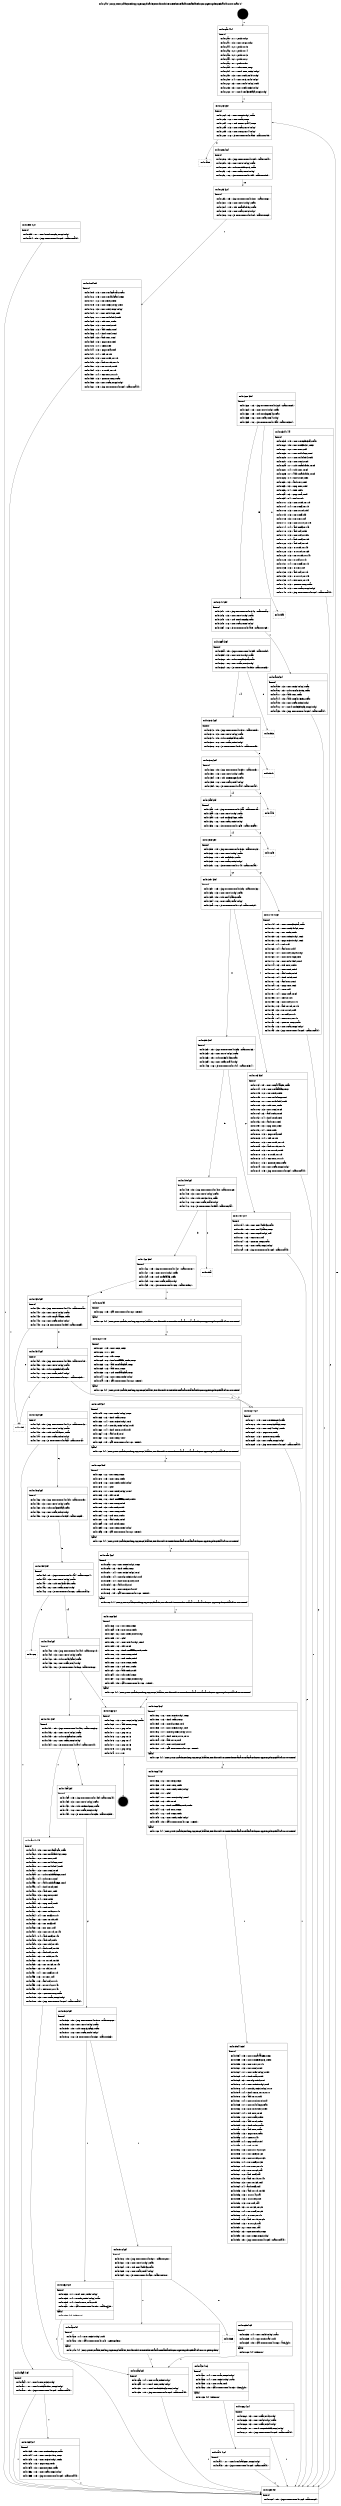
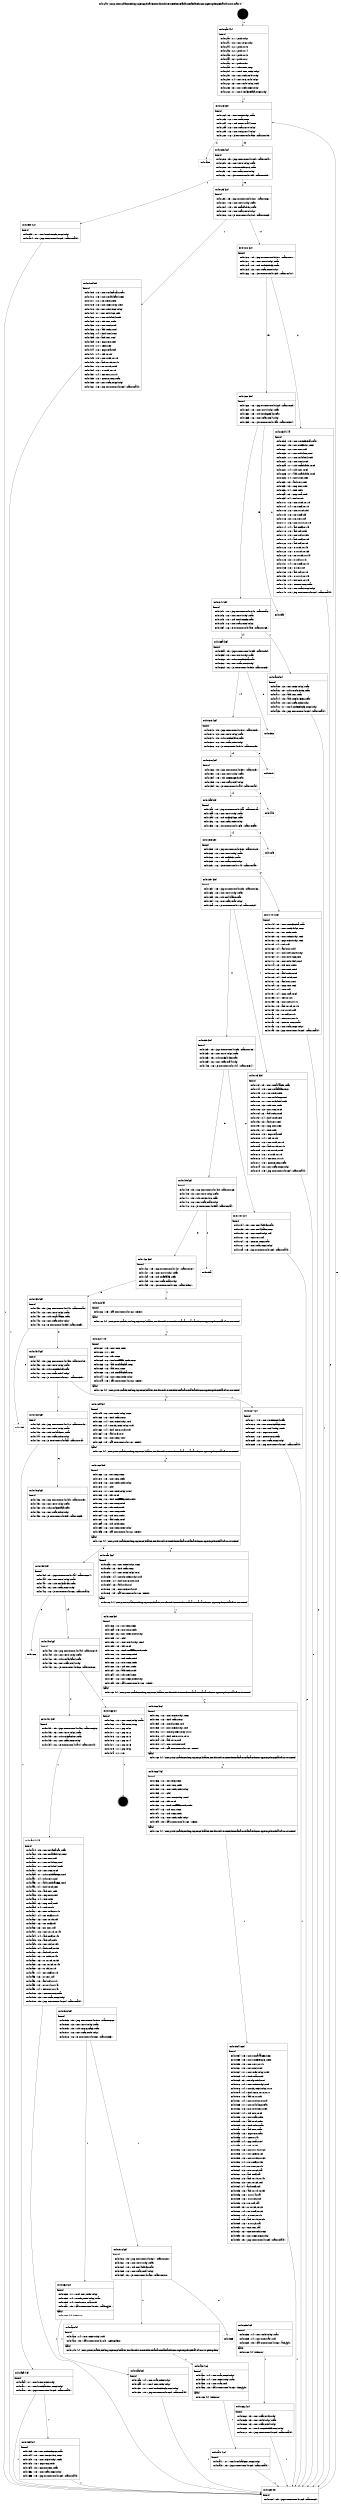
edge "0x4012cf [23]" -> "0x4012e6 [22]": added, label "19"
edge "0x4012e6 [22]" -> "0x4019fd [12]": added, label "1"
node "0x401312 [22]": added
edge "0x401341 [25]" -> "0x40135a [25]": added, label "14"
edge "0x401373 [25]" -> "0x40138c [25]": added, label "14"
edge "0x4013be [25]" -> "0x4013d7 [25]": removed, label "12"
edge "0x401827 [40]" -> "0x401677 [27]": now "0x401827 [40]" -> "0x40184f [31]"
edge "0x401454 [25]" -> "0x401b9f": now "0x401454 [25]" -> "0x40146d [25]"
edge "0x401486 [25]" -> "0x40149f [25]": now "0x40186e [58]" -> "0x40149f [25]"
edge "0x4018c8 [58]" -> "0x401b66 [21]": now "0x4018c8 [58]" -> "0x401902 [36]"
node "0x4014ea [25]": removed
edge "0x401655 [13]" -> "0x4016a6 [23]": now "0x401655 [13]" -> "0x401662 [21]"
edge "0x401954 [169]" -> "0x401ced [5]": added, label "1"
edge "0x401a28 [9]" -> "0x4016a6 [23]": now "0x401a28 [9]" -> "0x401a31 [16]"
